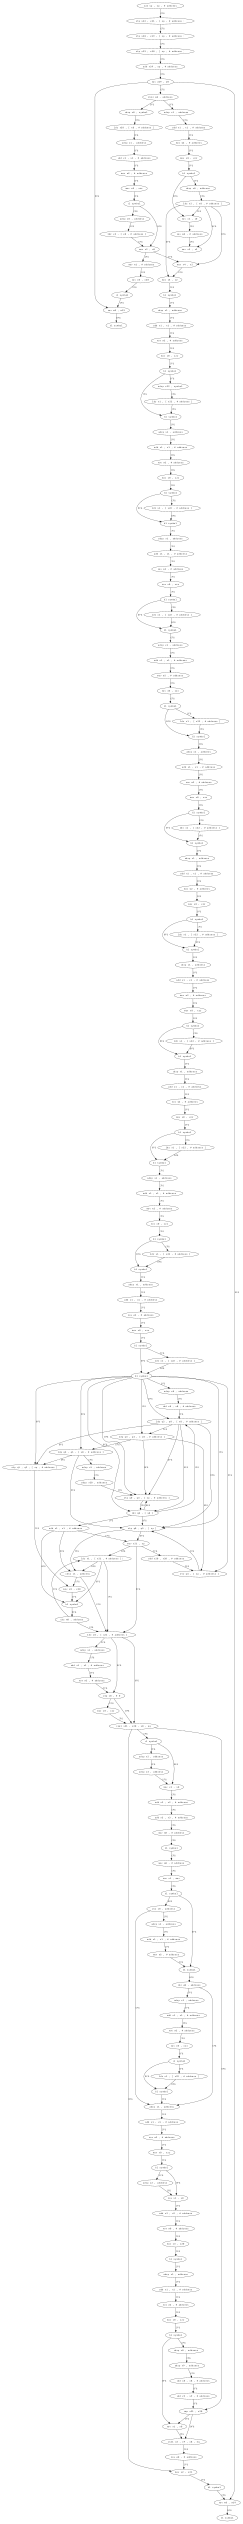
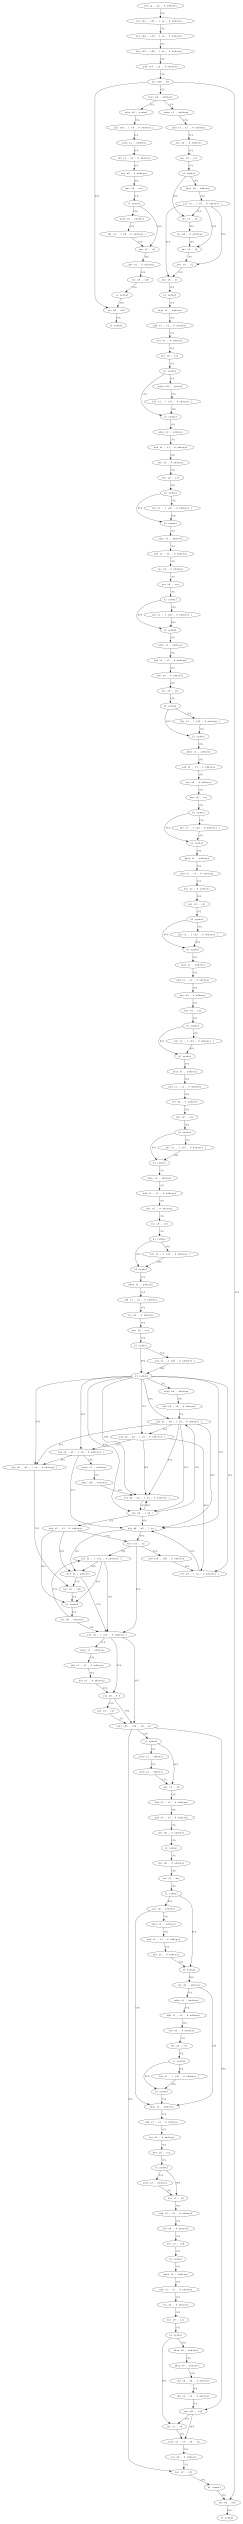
edge "mov x2 , x0" -> "mov x4 , x2": now "mov x3 , x2" -> "mov x4 , x2"
